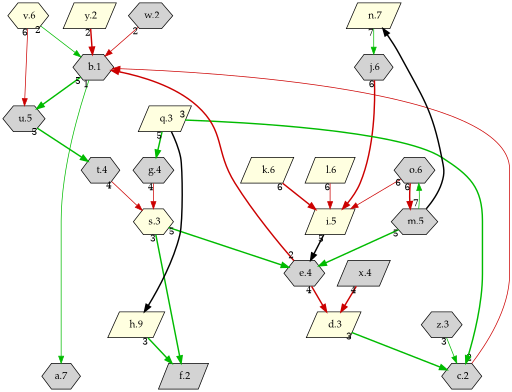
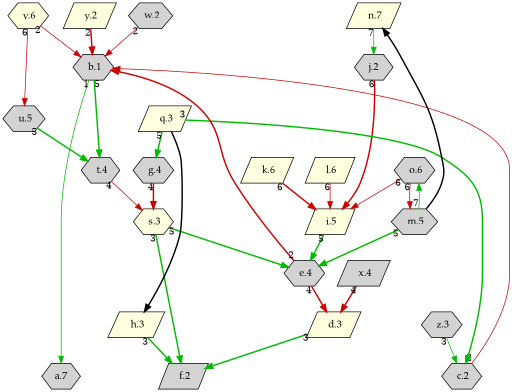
edge "v.6" -> "b.1": color #00bb00 -> #cc0000
node "j.6": label "j.6" -> "j.2"
edge "b.1" -> "u.5": now "b.1" -> "t.4"
edge "g.4" -> "s.3": style solid -> bold
edge "o.6" -> "m.5": style bold -> solid
edge "i.5" -> "e.4": color black -> #00bb00
node "h.9": label "h.9" -> "h.3"
edge "d.3" -> "c.2": now "d.3" -> "f.2"
